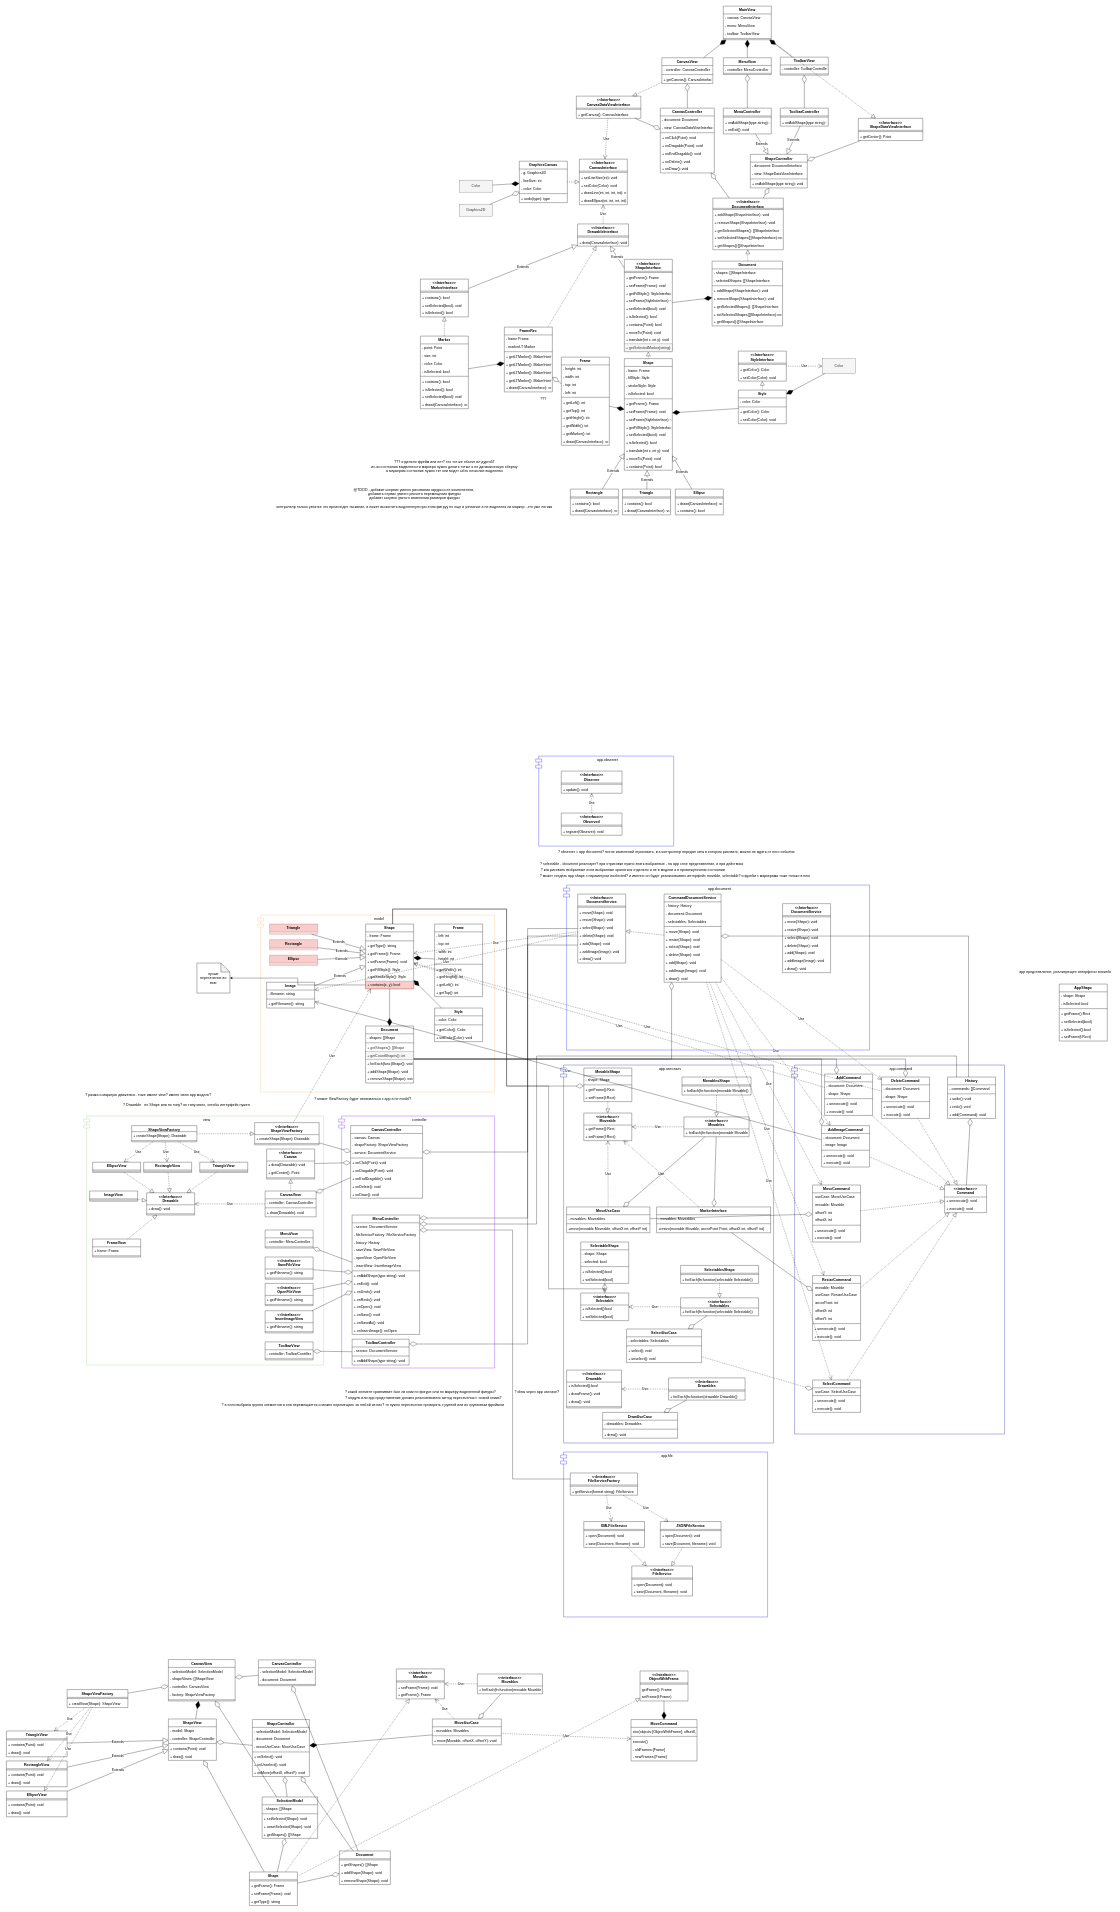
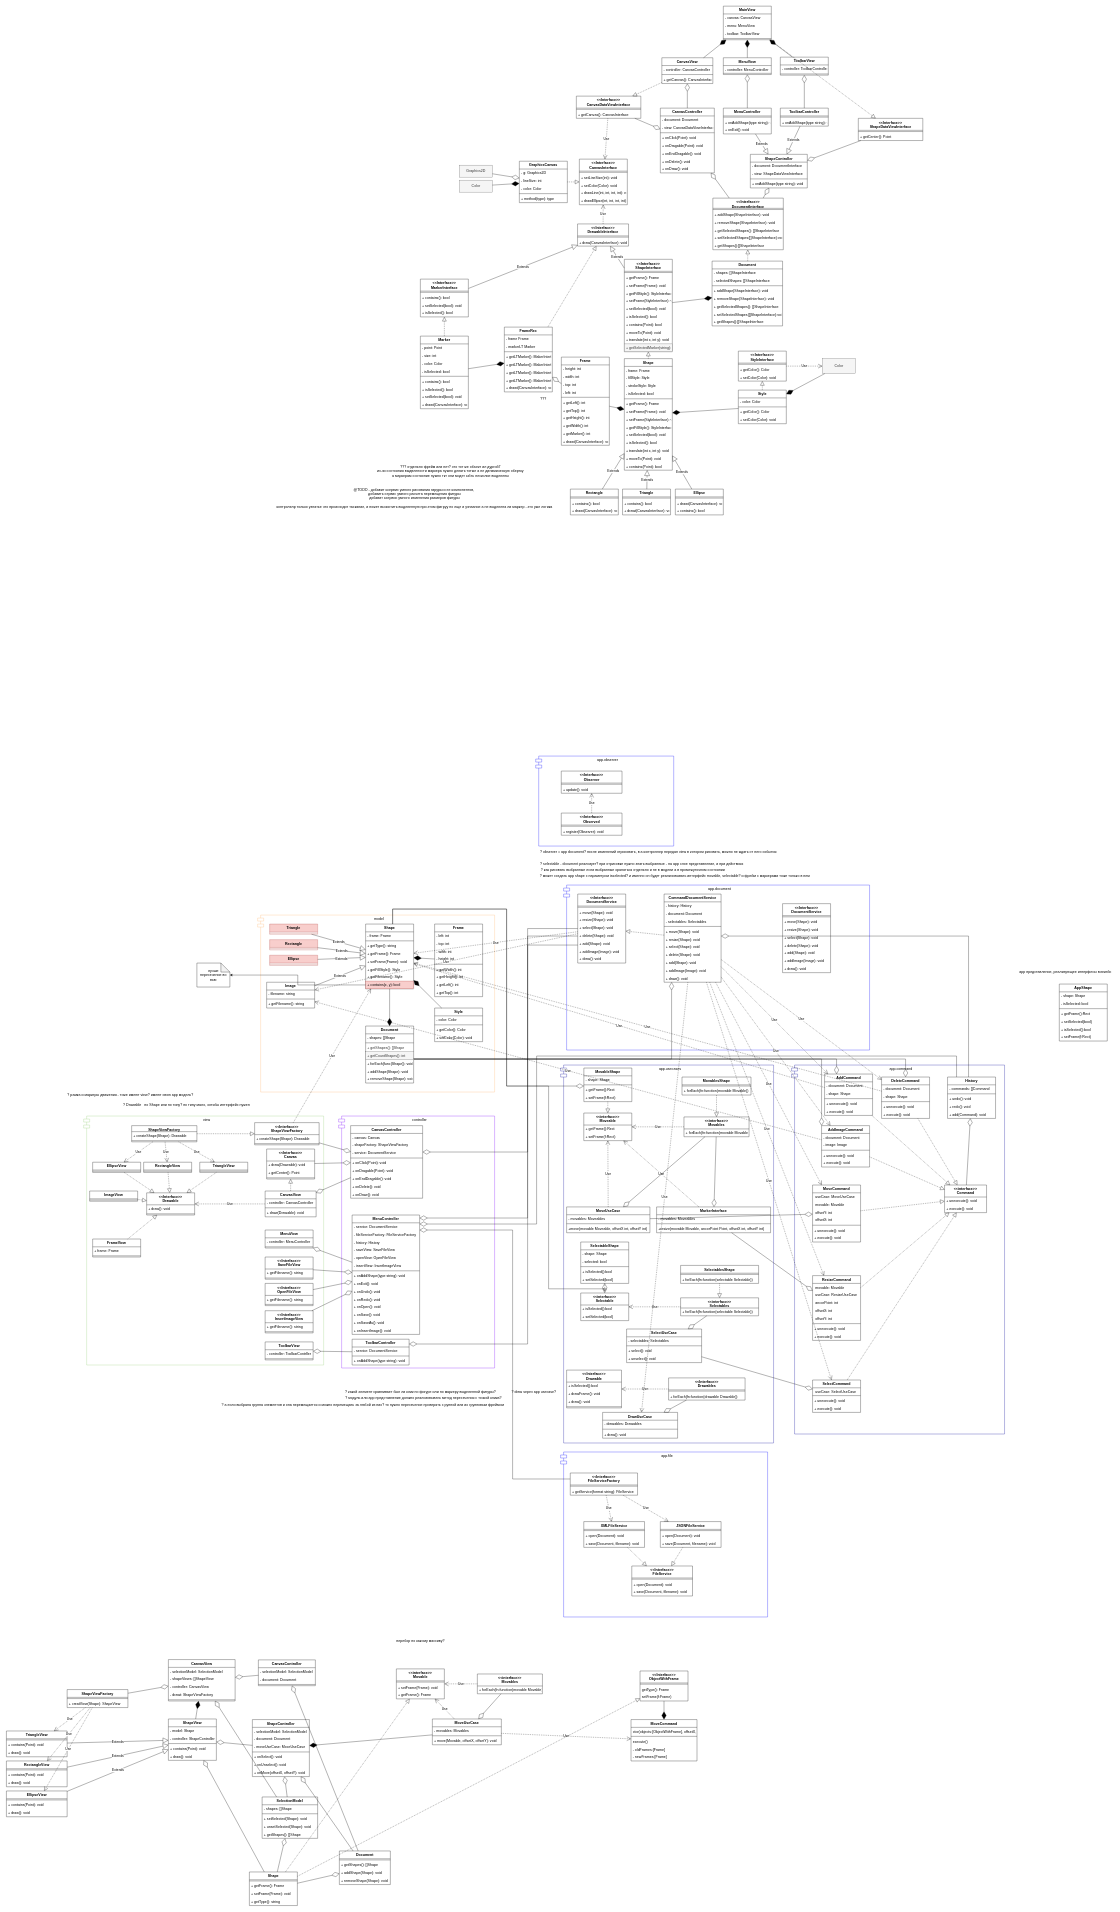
node "+ undo(type): type": label "+ undo(type): type" -> "+ method(type): type"
node "Graphics2D": moved (476, 210) -> (476, 171)
node "??? отдельно фрейм или нет? это тот же объект ил дургой7 из-зи состояния выдвлености маркера нужно делать тотже а не динамическую обертку а маркерам состяоние нужно ткт они модет ыбть несколие выделены": moved (444, 467) -> (450, 471)
node "? observer = app document? после изменений отрисовать, в а контроллер передан view в котором рисовать, можно не ждать от него события": moved (676, 852) -> (658, 852)
node "+ getStrokeStyle(): Style": label "+ getStrokeStyle(): Style" -> "+ getFilename(): Style"
node "лучше пересечение во вью": size 33x30 -> 33x24
edge "CommandDocumentService" -> "AddCommand": added, label "Use"
node "? рамка и маркеры движения - тоже имеют view? имеют свою app модель?": moved (148, 1095) -> (130, 1095)
node "? может ViewFactory будет связываться с app а не model?": removed
edge "AddImageCommand" -> "Image": style solid -> dashed
edge "CommandDocumentService" -> "DrawUseCase": added, label "Use"
node "+ onInsertImage(): onOpen": label "+ onInsertImage(): onOpen" -> "+ onInsertImage(): void"
edge "SelectUseCase" -> "SelectCommand": style dashed -> solid
node "? draw через app usecase?": moved (536, 1392) -> (533, 1392)
node "перебор по какому массиву?": added
node "getFrame(): Frame": label "getFrame(): Frame" -> "getType(): Frame"
node "- factory: ShapeViewFactory": label "- factory: ShapeViewFactory" -> "- drawt: ShapeViewFactory"
